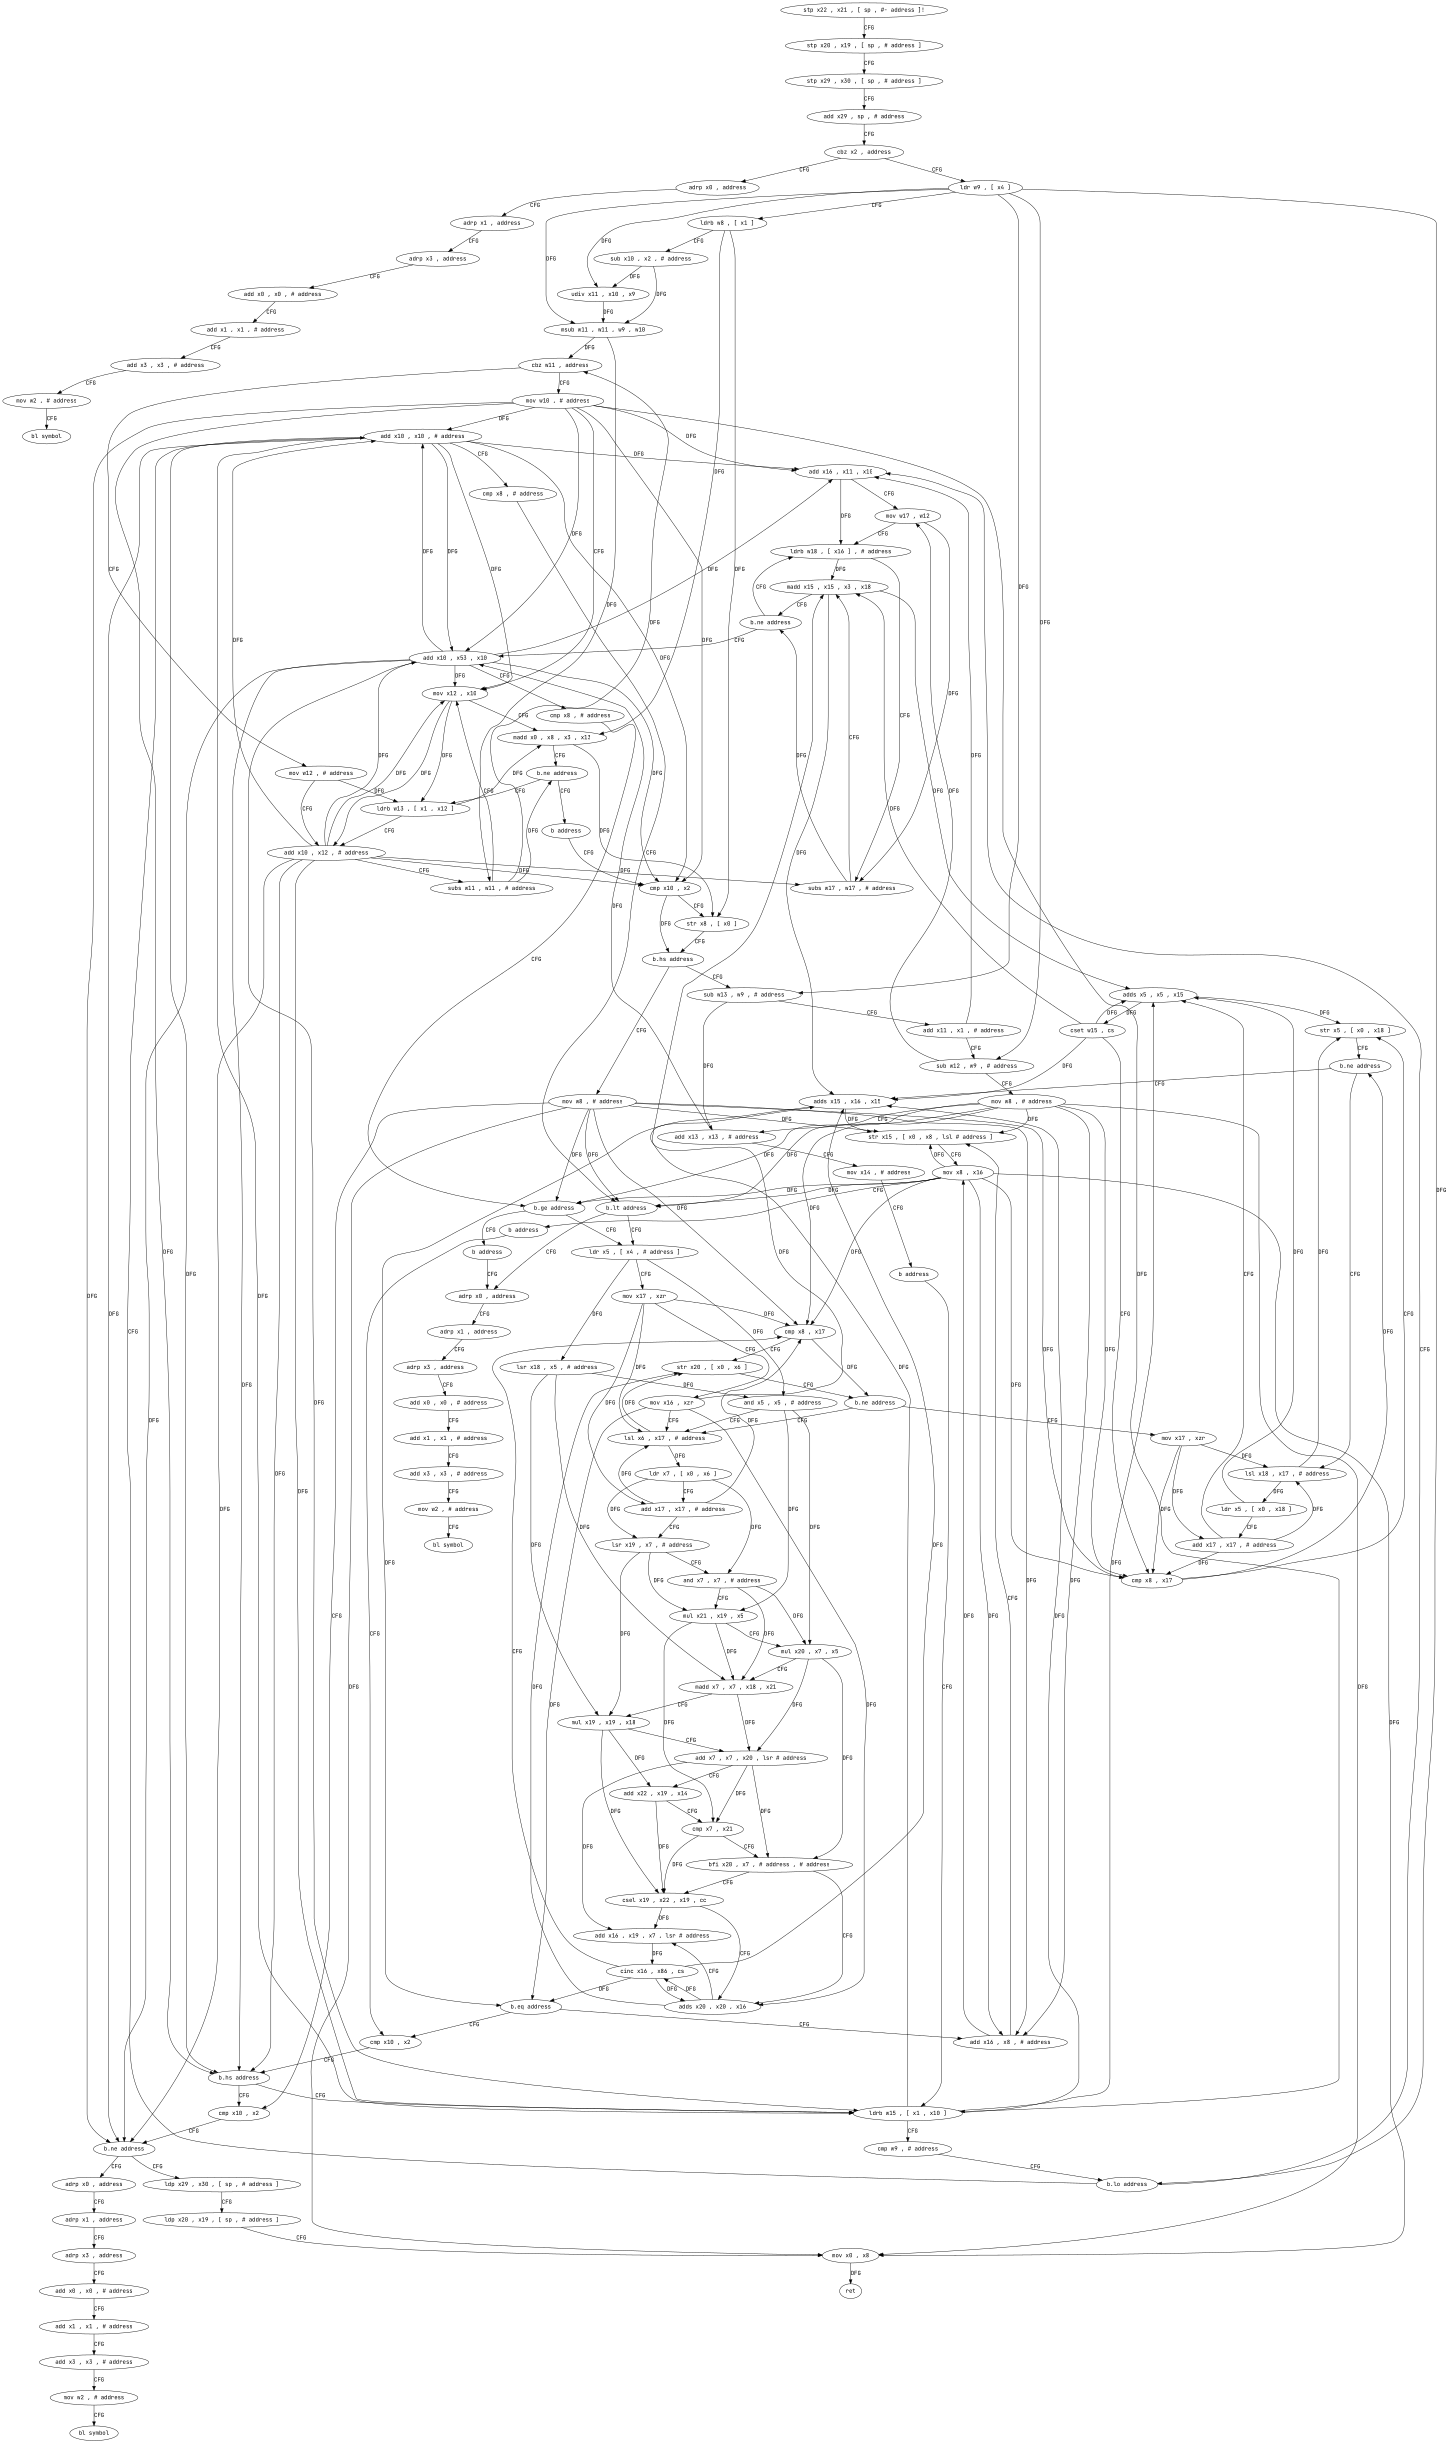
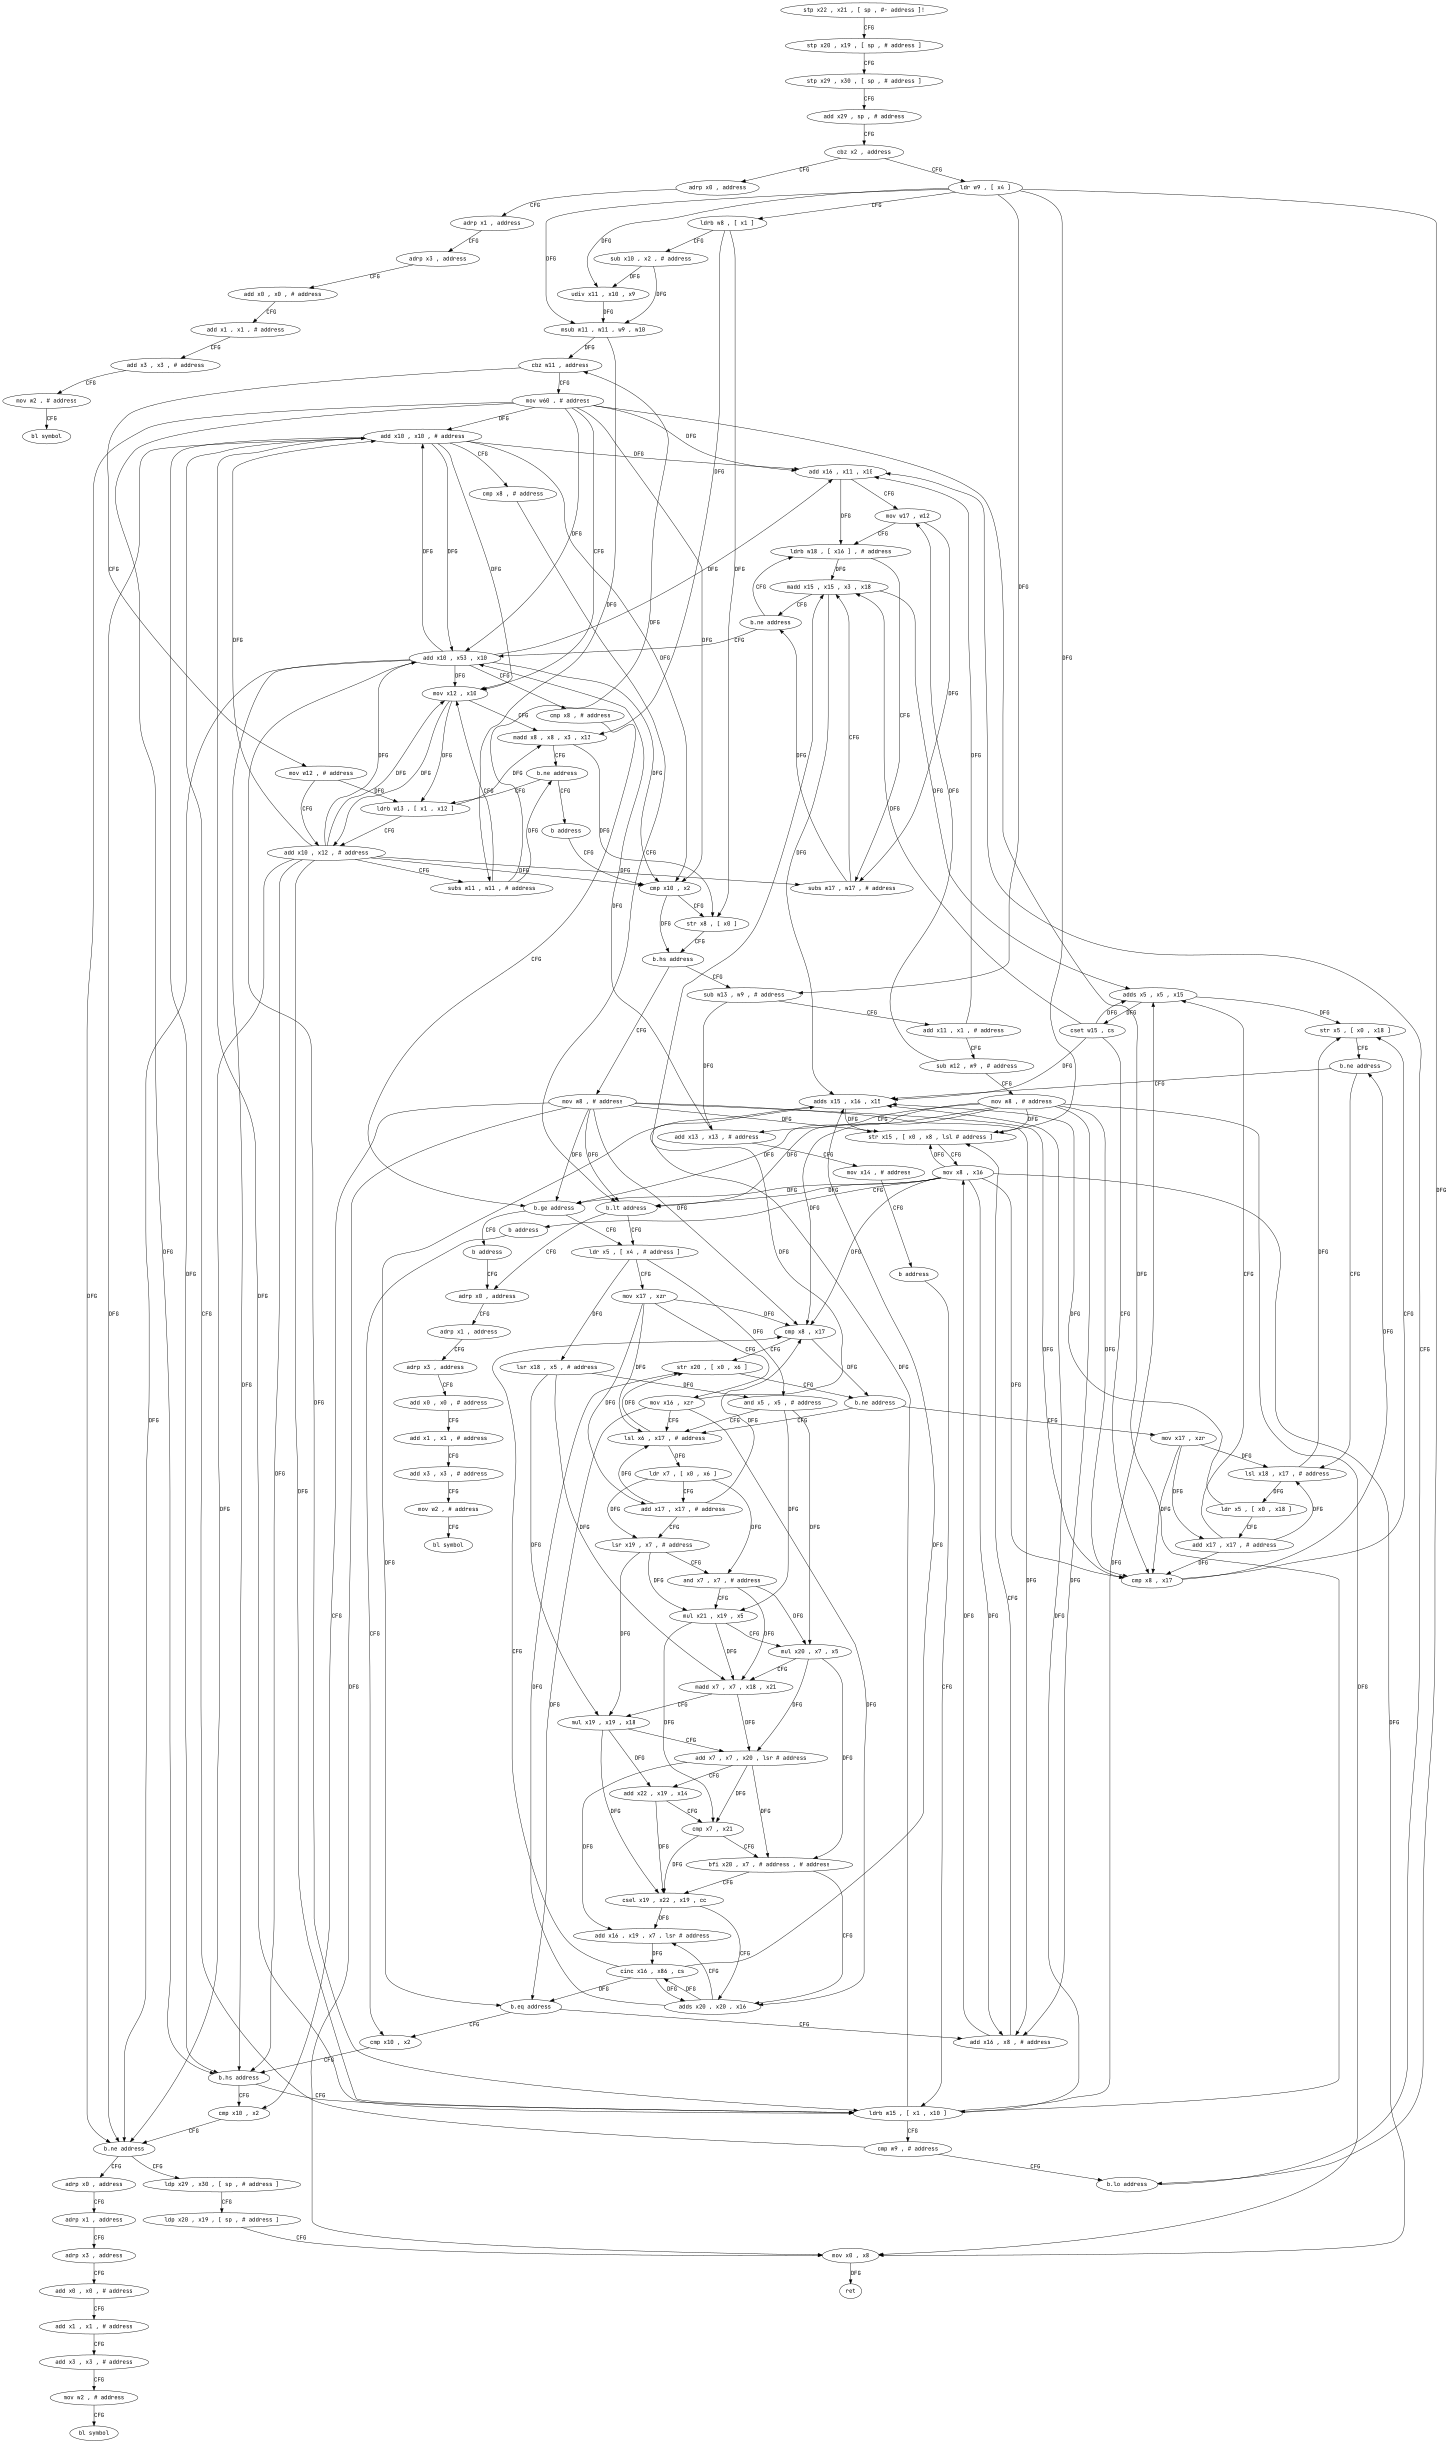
node "mov w10 , # address": label "mov w10 , # address" -> "mov w60 , # address"
edge "ldr w9 , [ x4 ]" -> "sub w12 , w9 , # address": now "ldr w9 , [ x4 ]" -> "str x15 , [ x0 , x8 , lsl # address ]"
node "madd x0 , x8 , x3 , x13": label "madd x0 , x8 , x3 , x13" -> "madd x8 , x8 , x3 , x13"
edge "ldr x5 , [ x0 , x18 ]" -> "adds x5 , x5 , x15": now "ldr x5 , [ x0 , x18 ]" -> "adds x15 , x16 , x15"
edge "b.lo address" -> "add x10 , x10 , # address": now "cmp w9 , # address" -> "add x10 , x10 , # address"
